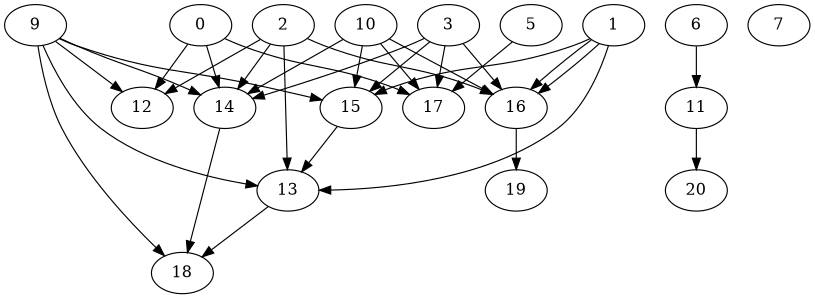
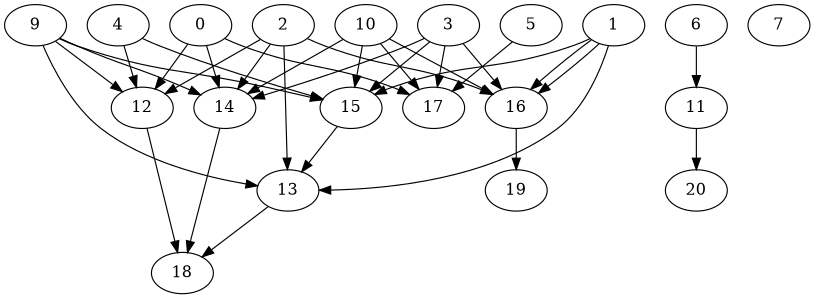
node "4": added
edge "9" -> "18": now "12" -> "18"
